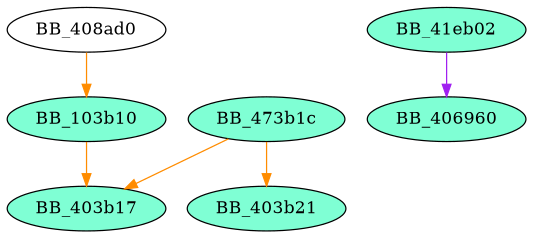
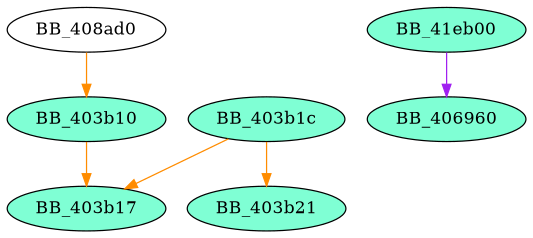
node "BB_41eb02": label "BB_41eb02" -> "BB_41eb00"
node "BB_103b10": label "BB_103b10" -> "BB_403b10"
node "BB_473b1c": label "BB_473b1c" -> "BB_403b1c"
